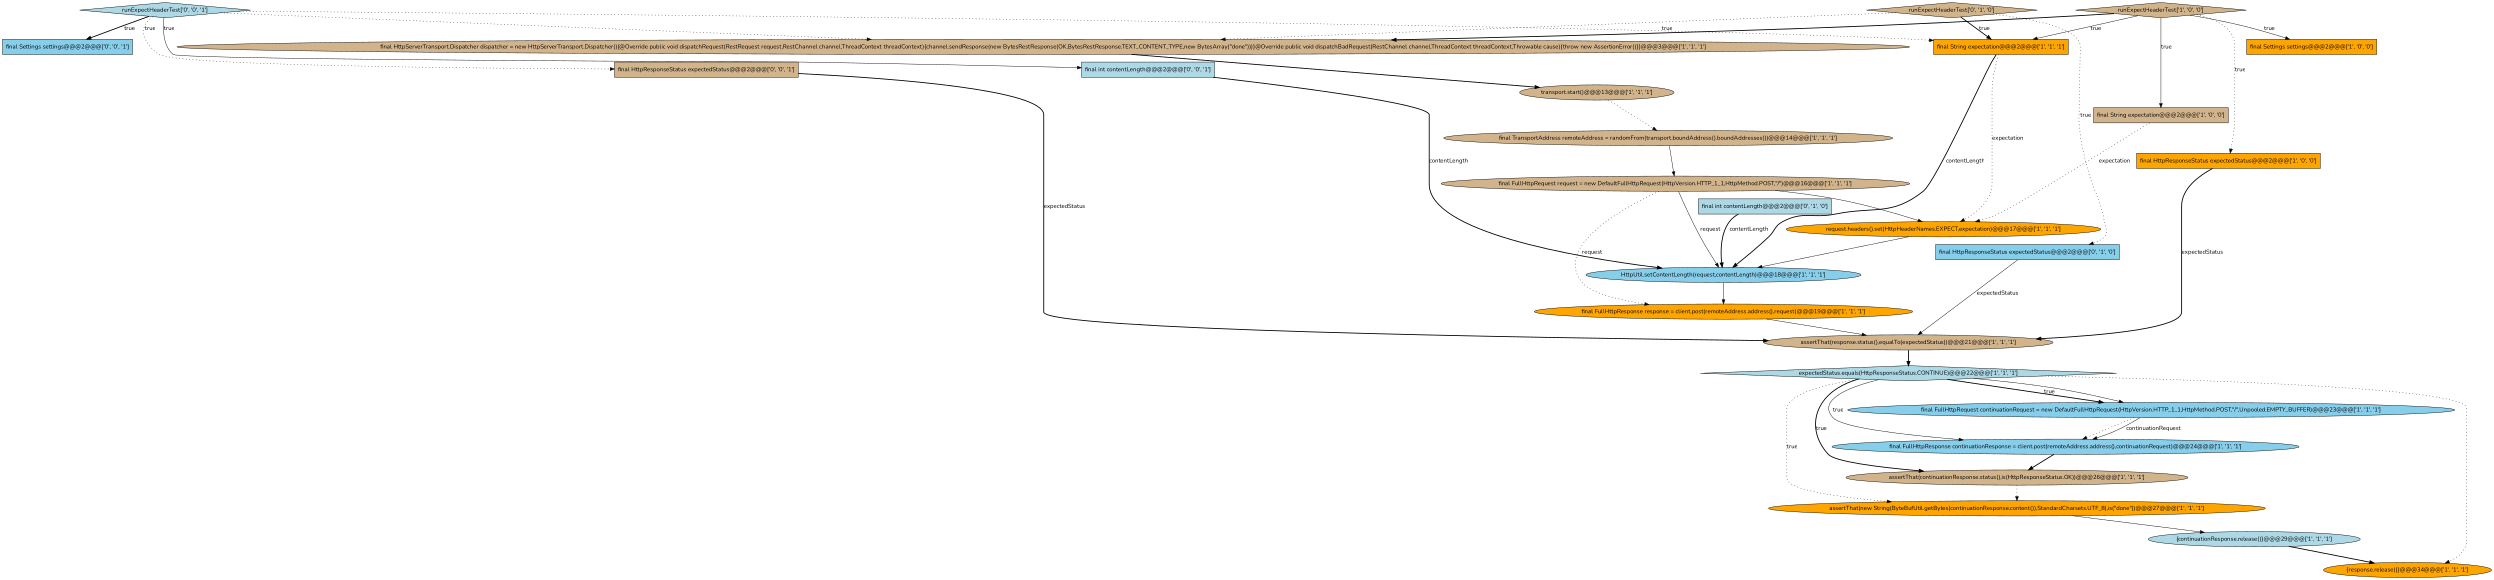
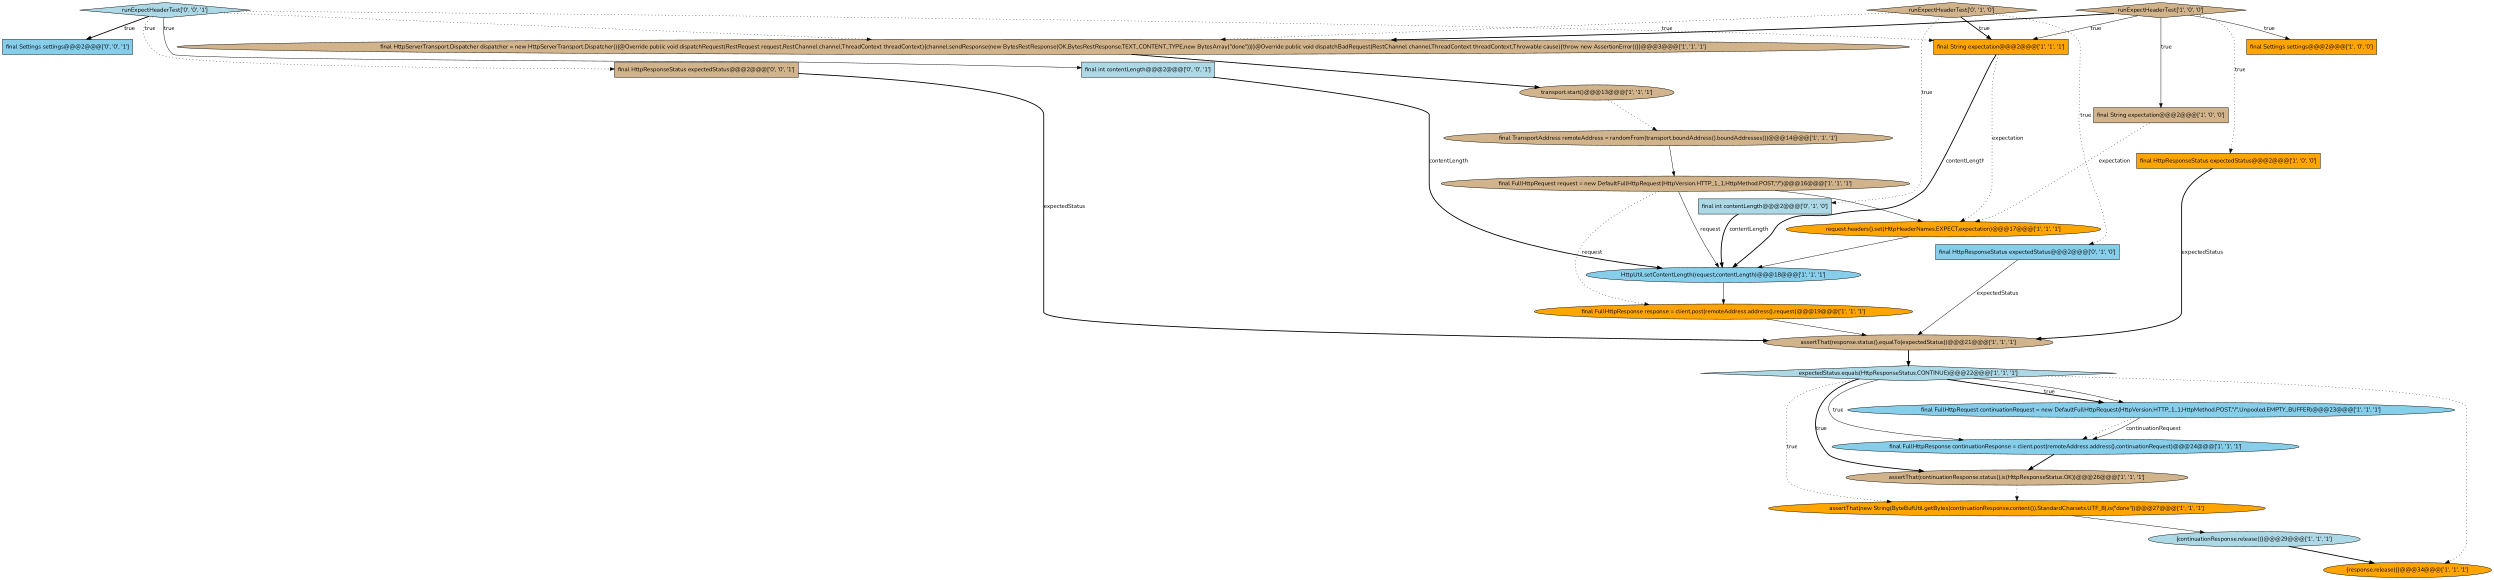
edge "runExpectHeaderTest['0', '1', '0']" -> "final int contentLength@@@2@@@['0', '1', '0']": added, label "true"
